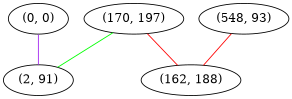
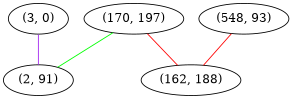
node "(0, 0)": label "(0, 0)" -> "(3, 0)"
